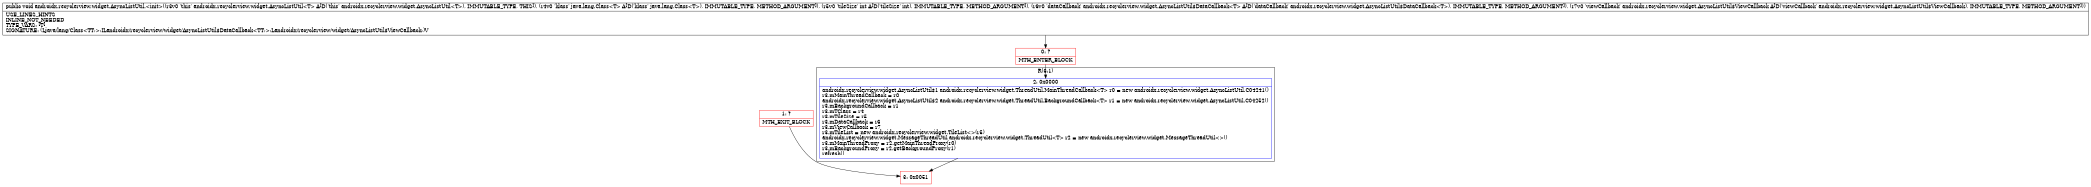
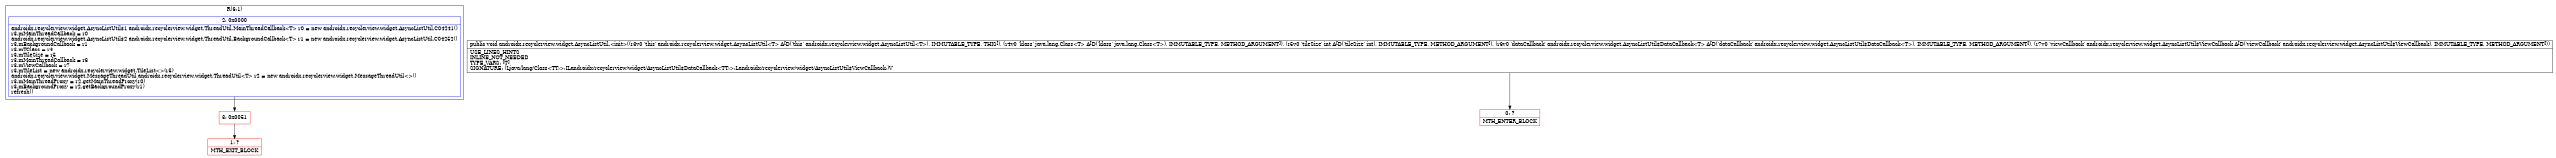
edge "0: ?" -> "2: 0x0000": removed
node "2: 0x0000": text "r3.mDataCallback = r6" -> "r3.mMainThreadCallback = r6"
edge "1: ?" -> "3: 0x0051": reversed
